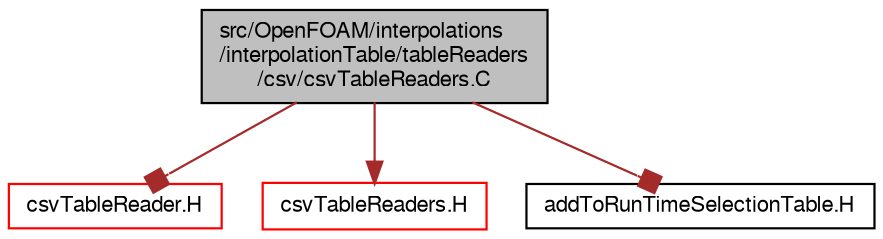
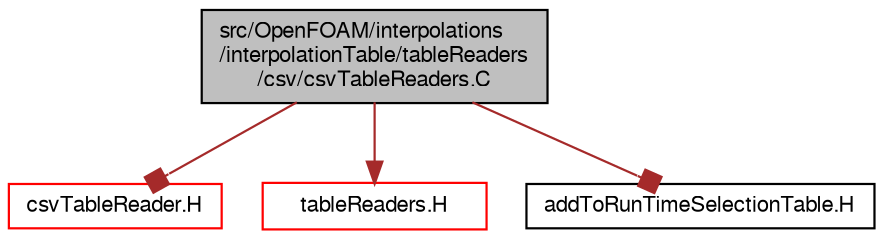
node "csvTableReaders.H": label "csvTableReaders.H" -> "tableReaders.H"
